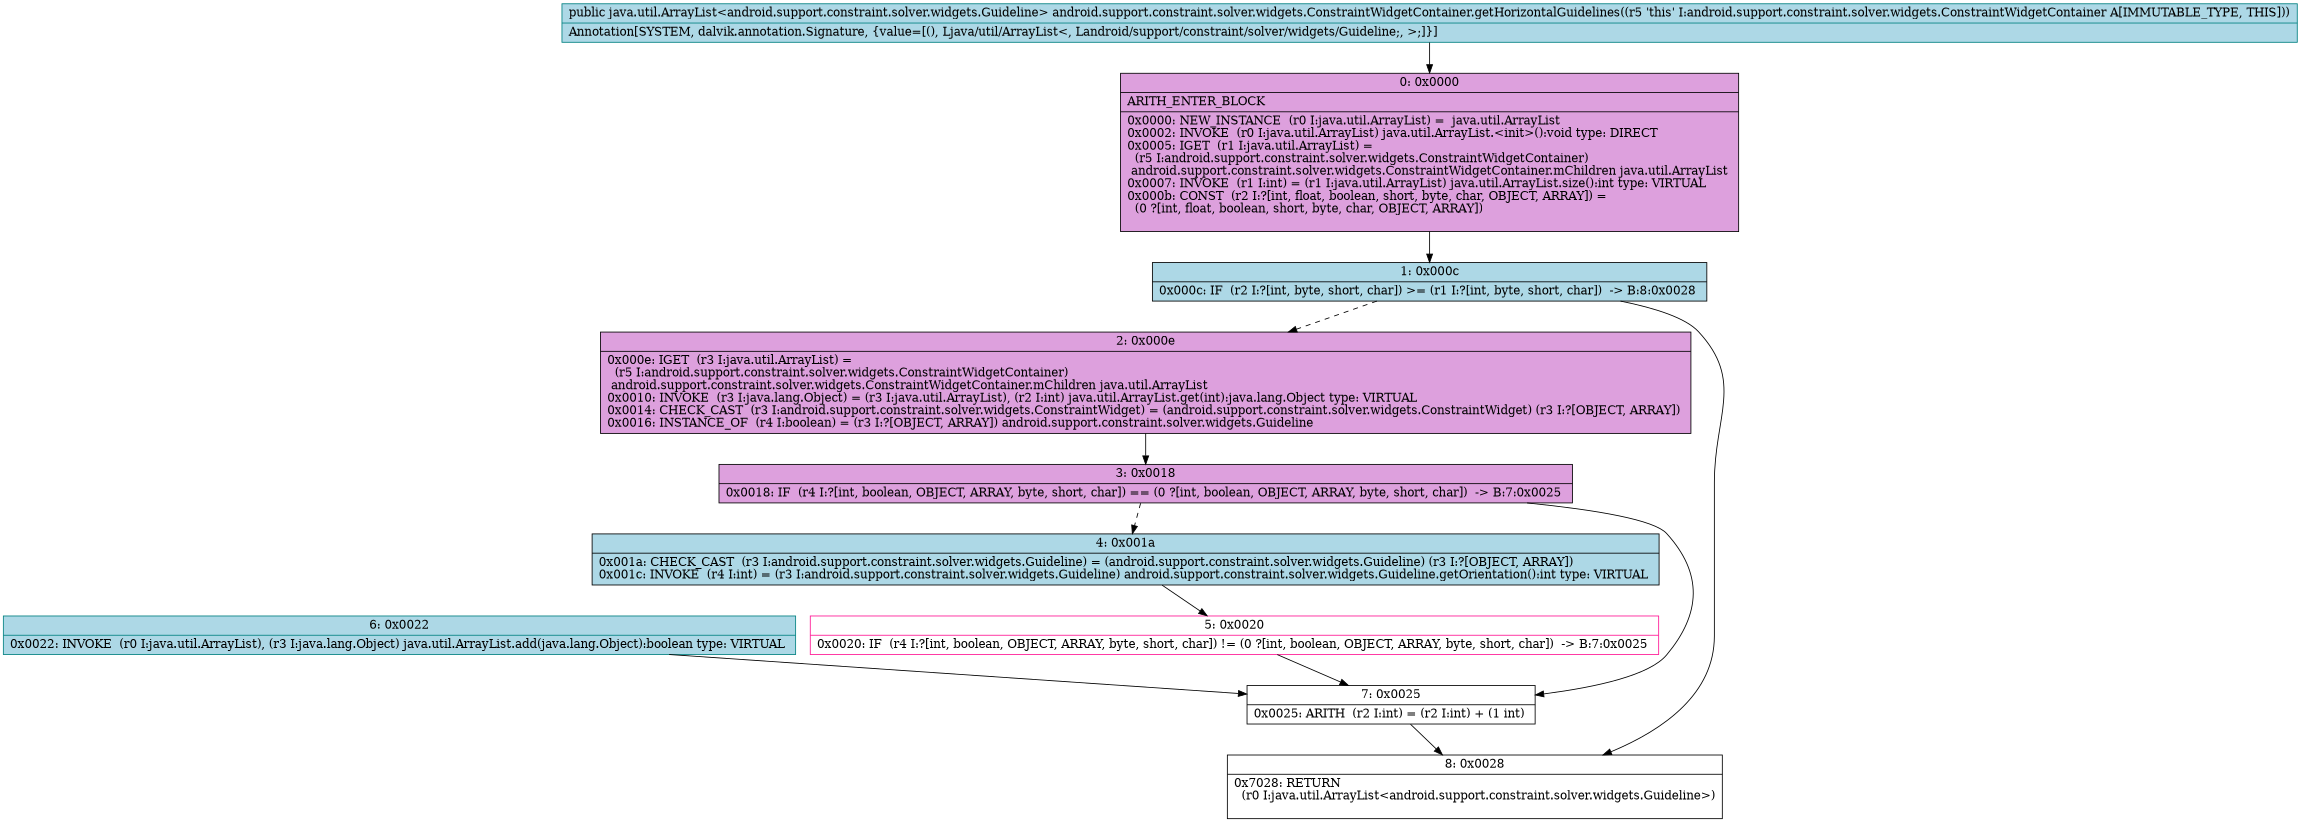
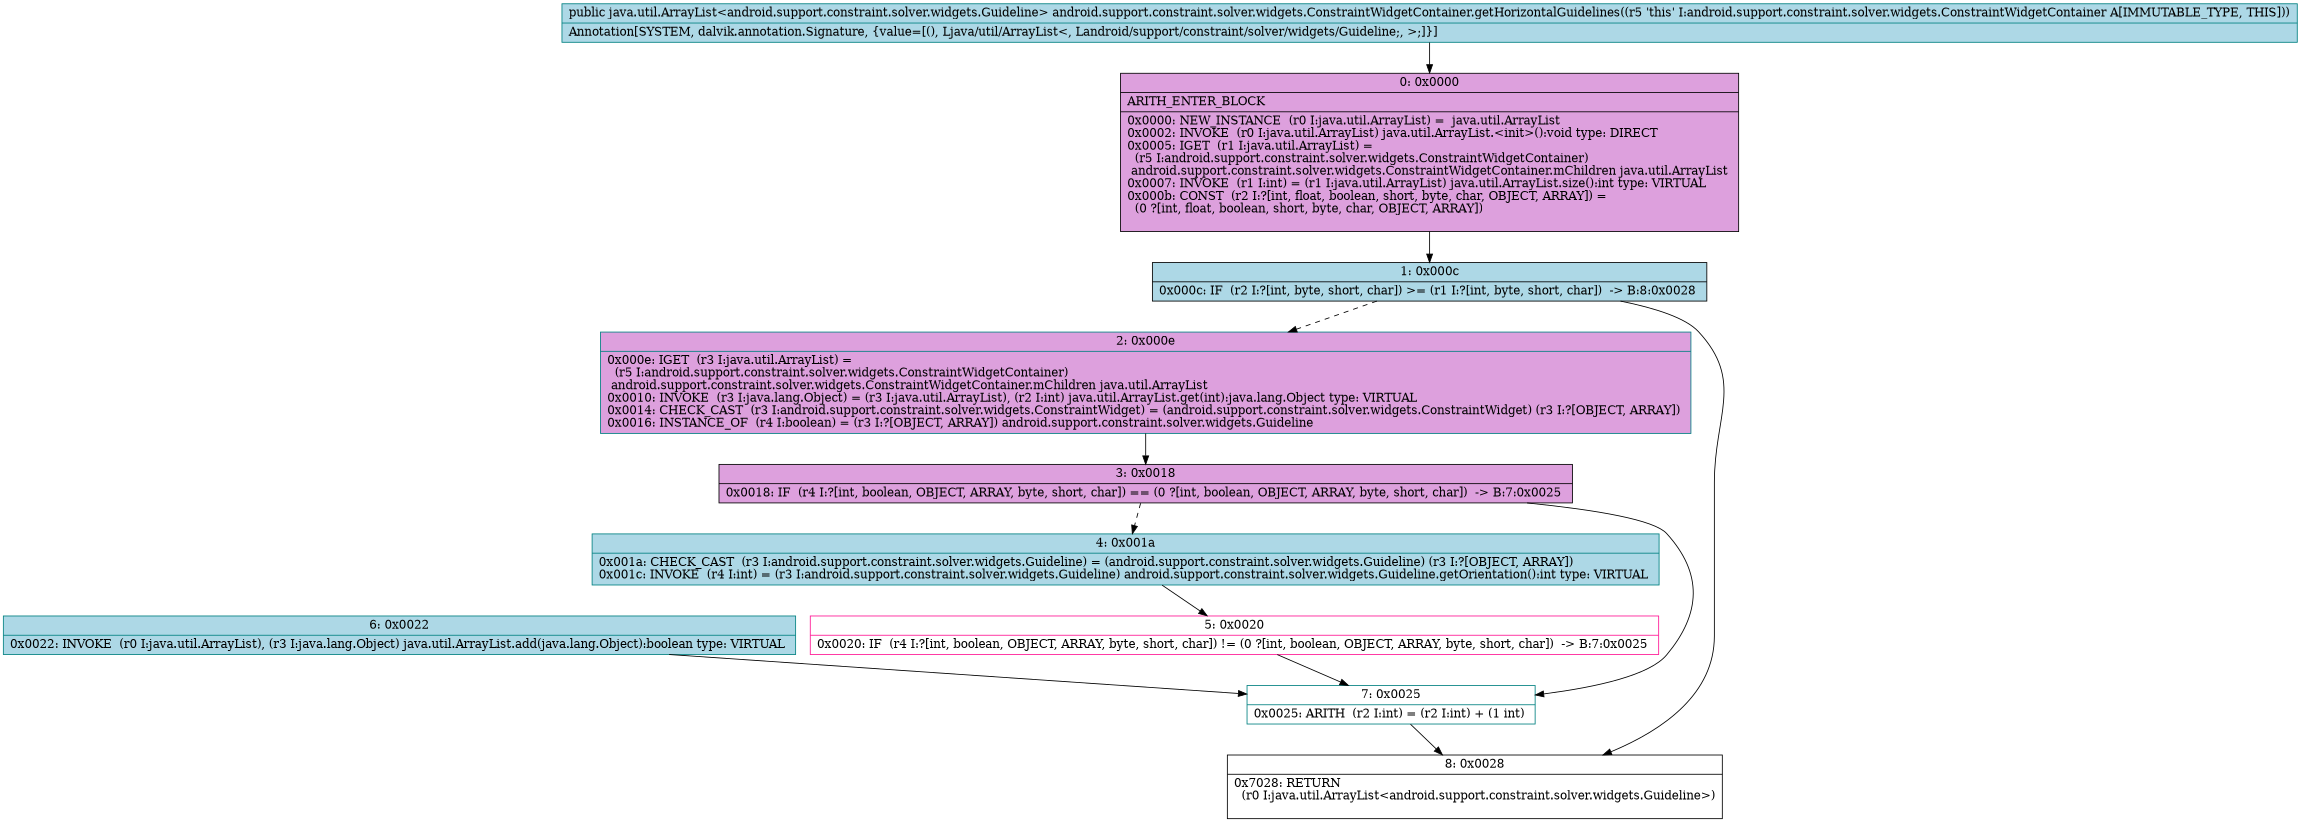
node "2: 0x000e": color black -> teal
node "4: 0x001a": color black -> teal
node "7: 0x0025": color black -> teal
